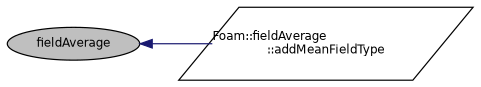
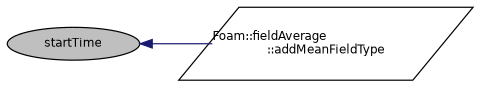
node "fieldAverage": label "fieldAverage" -> "startTime"
